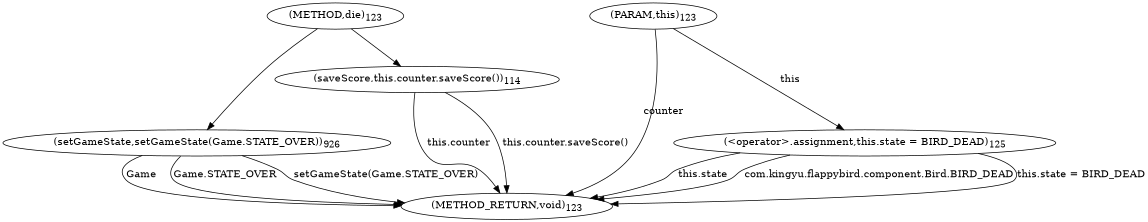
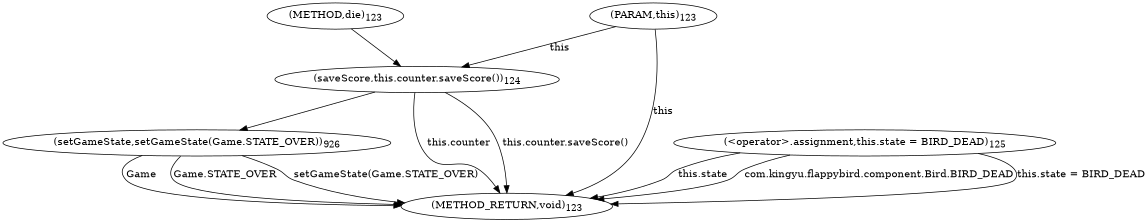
edge "(METHOD,die)" -> "(setGameState,setGameState(Game.STATE_OVER))": now "(saveScore,this.counter.saveScore())" -> "(setGameState,setGameState(Game.STATE_OVER))"
edge "(PARAM,this)" -> "(<operator>.assignment,this.state = BIRD_DEAD)": now "(PARAM,this)" -> "(saveScore,this.counter.saveScore())"
node "(saveScore,this.counter.saveScore())": text "114" -> "124"
edge "(PARAM,this)" -> "(METHOD_RETURN,void)": label "counter" -> "this"
